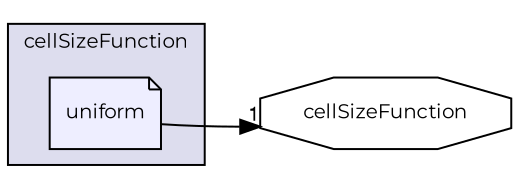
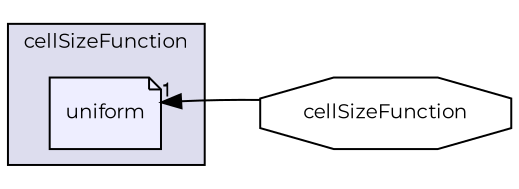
edge "uniform" -> "cellSizeFunction": reversed
